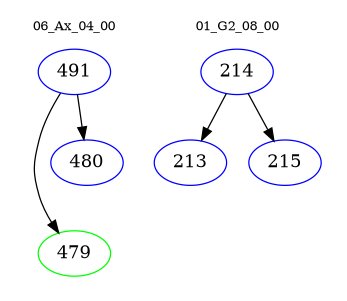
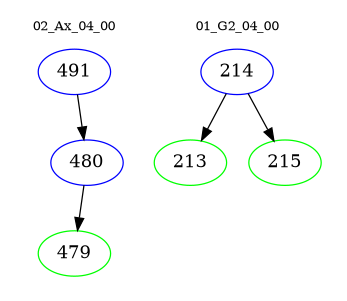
cluster "06_Ax_04_00": label "06_Ax_04_00" -> "02_Ax_04_00"
cluster "01_G2_08_00": label "01_G2_08_00" -> "01_G2_04_00"
edge "491" -> "479": now "480" -> "479"
node "213": color blue -> green
node "215": color blue -> green
